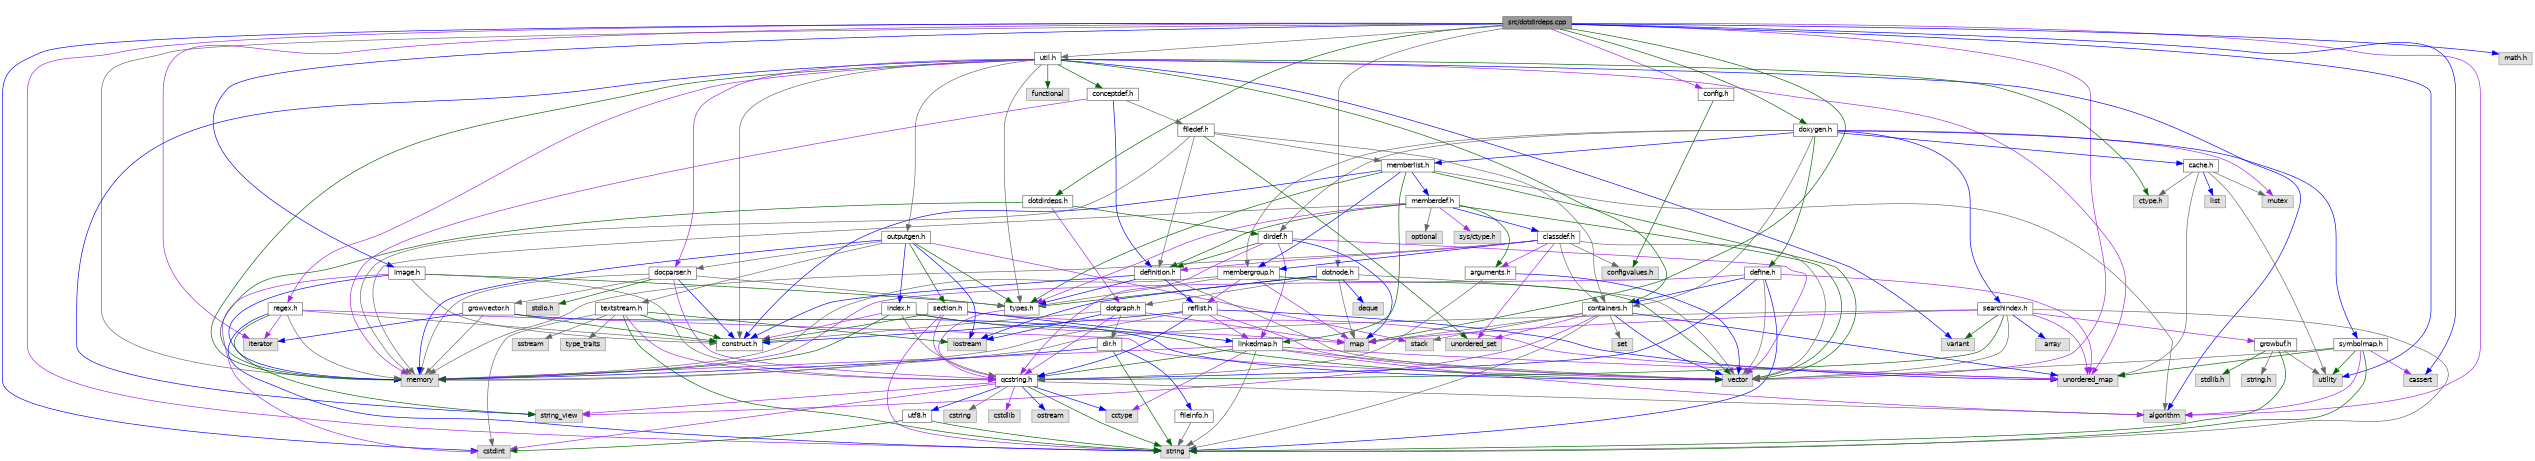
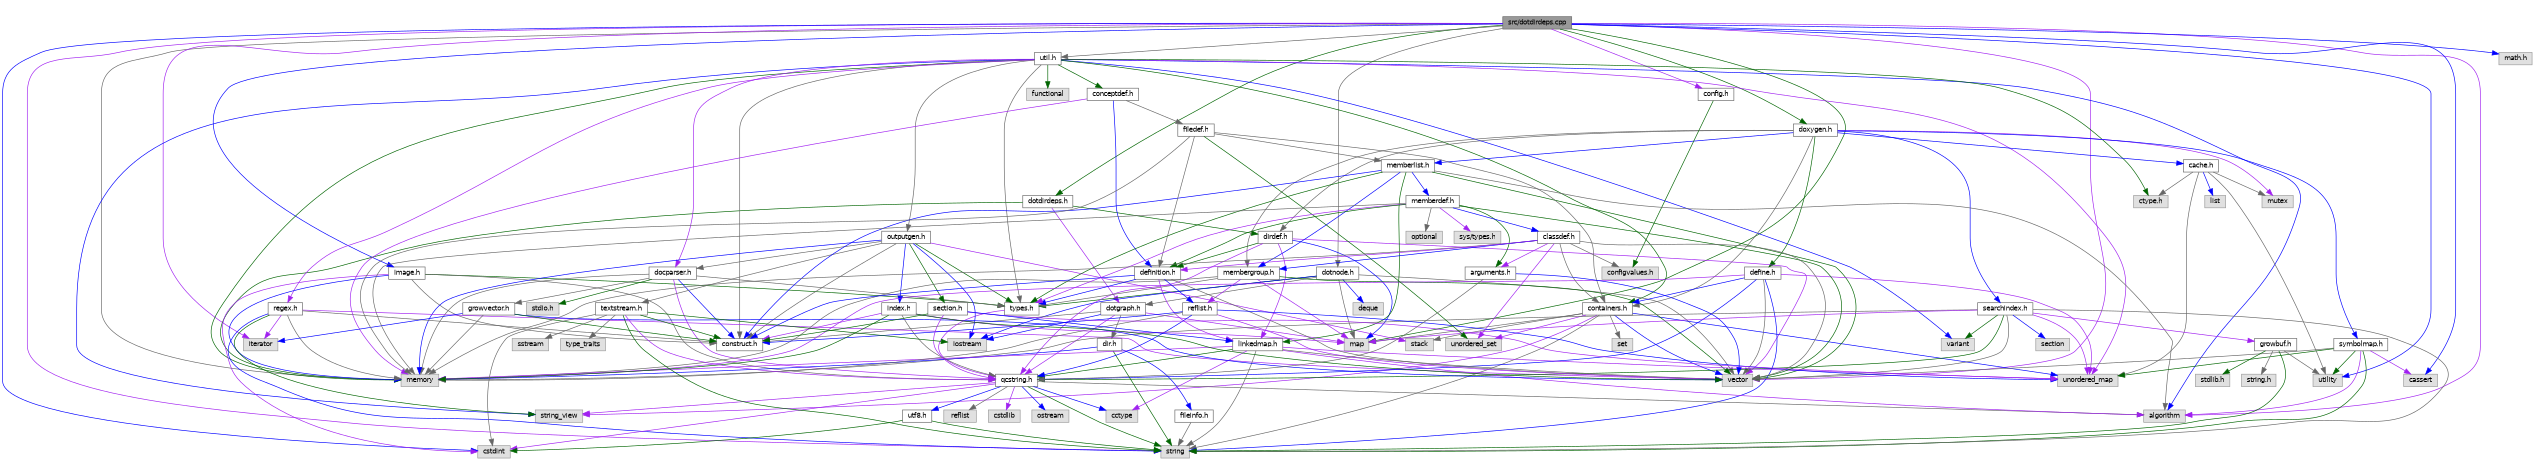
node "sys/ctype.h": label "sys/ctype.h" -> "sys/types.h"
edge "outputgen.h" -> "construct.h": added
edge "reflist.h" -> "linkedmap.h": now "definition.h" -> "linkedmap.h"
node "array": label "array" -> "section"
node "cstring": label "cstring" -> "reflist"
edge "section.h" -> "string": removed
